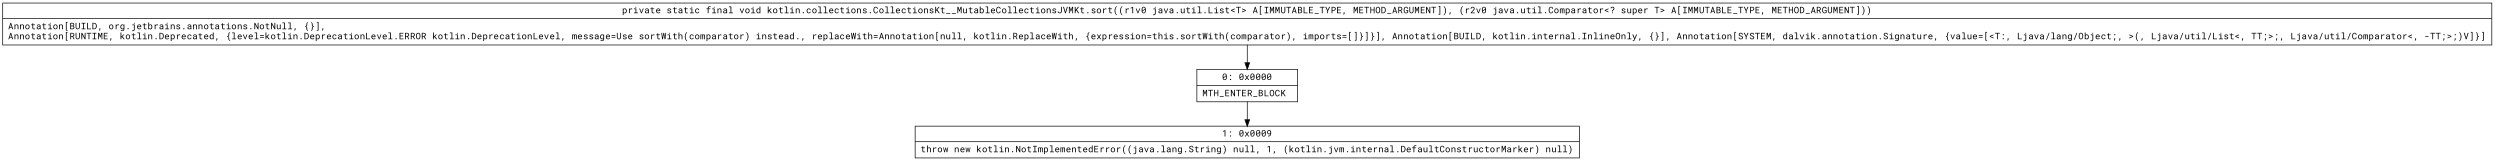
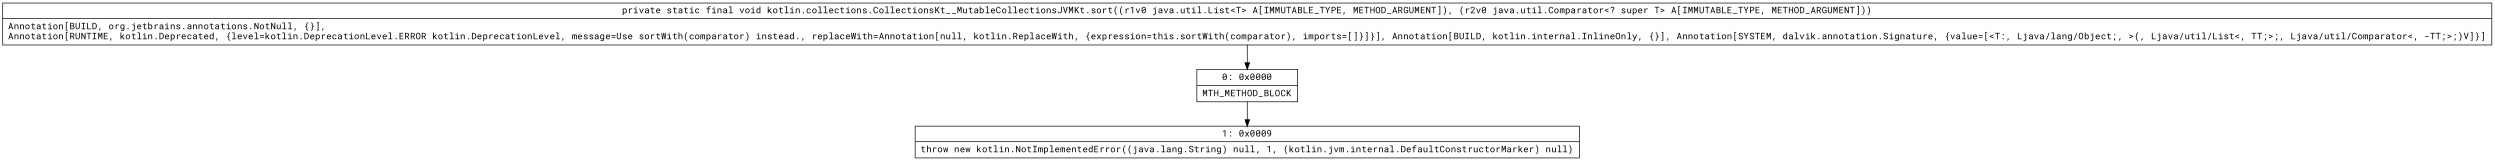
node "0: 0x0000": text "MTH_ENTER_BLOCK" -> "MTH_METHOD_BLOCK"
